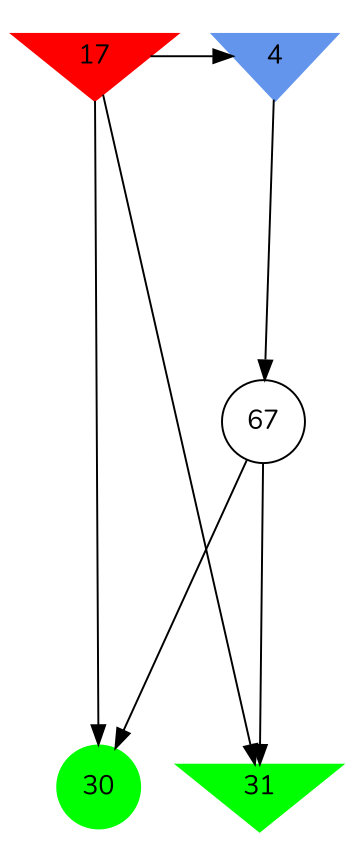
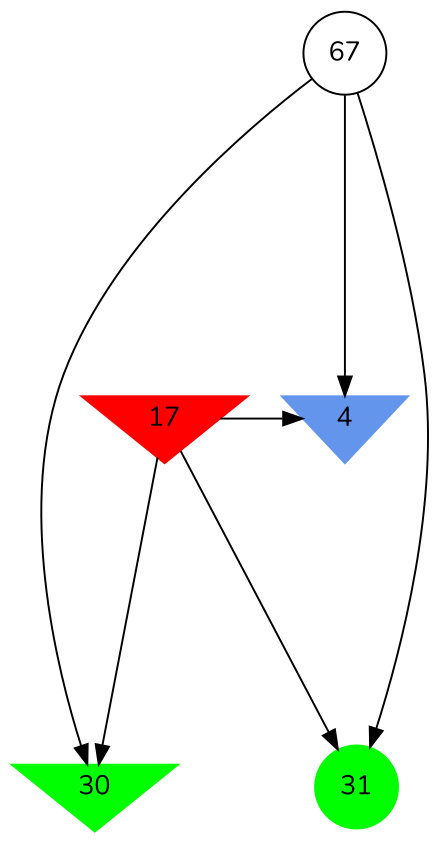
edge "4" -> "67": reversed
node "30": shape circle -> invtriangle
node "31": shape invtriangle -> circle
